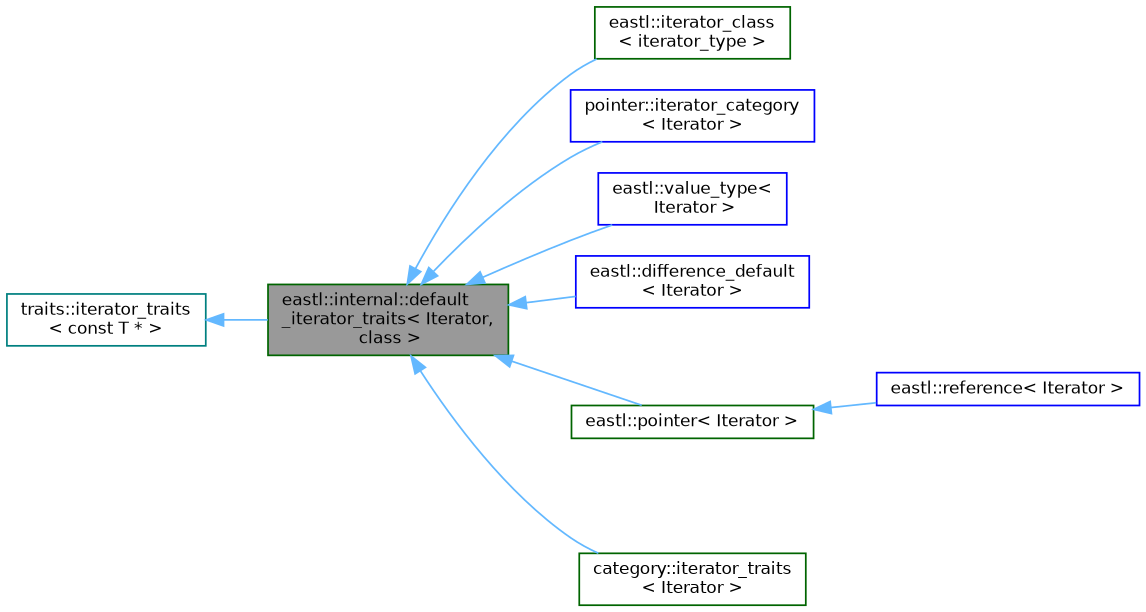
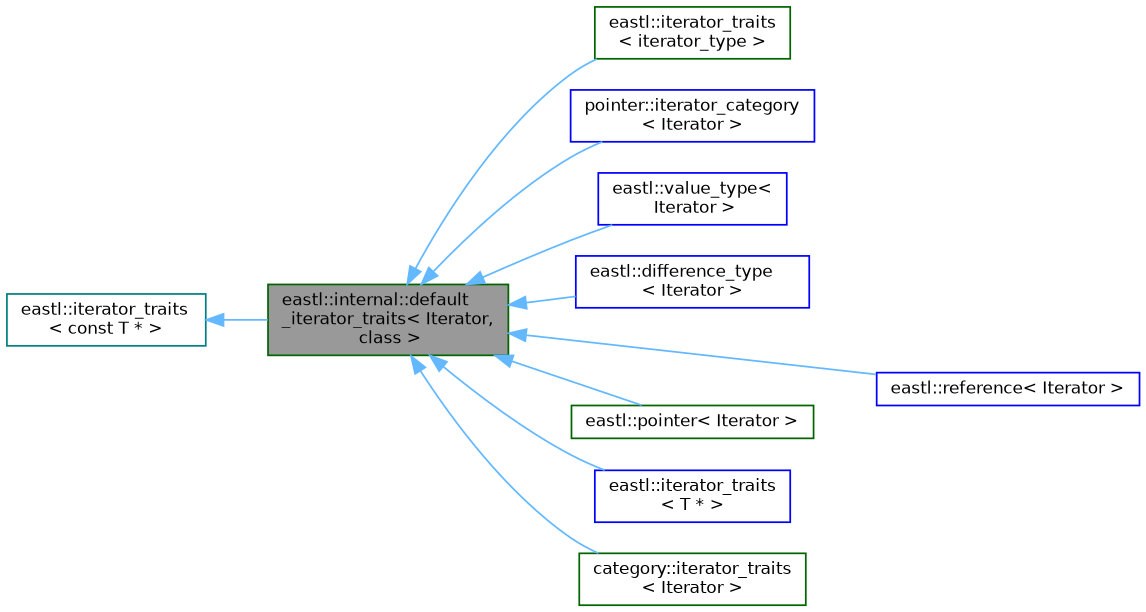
node "eastl::iterator_class < iterator_type >": label "eastl::iterator_class < iterator_type >" -> "eastl::iterator_traits < iterator_type >"
node "eastl::difference_default < Iterator >": label "eastl::difference_default < Iterator >" -> "eastl::difference_type < Iterator >"
node "traits::iterator_traits < const T * >": label "traits::iterator_traits < const T * >" -> "eastl::iterator_traits < const T * >"
edge "eastl::reference< Iterator >" -> "eastl::pointer< Iterator >": now "eastl::reference< Iterator >" -> "eastl::internal::default _iterator_traits< Iterator, class >"
node "eastl::iterator_traits < T * >": added
